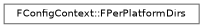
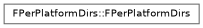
node "FConfigContext::FPerPlatformDirs": label "FConfigContext::FPerPlatformDirs" -> "FPerPlatformDirs::FPerPlatformDirs"
